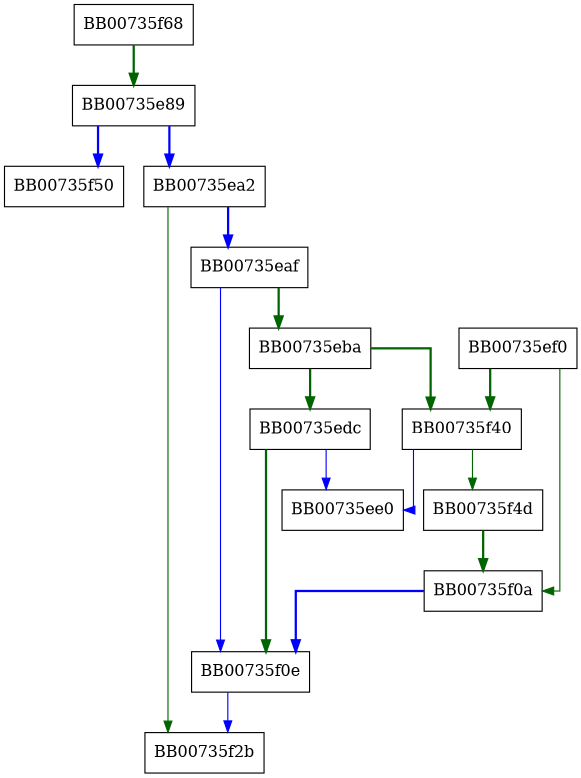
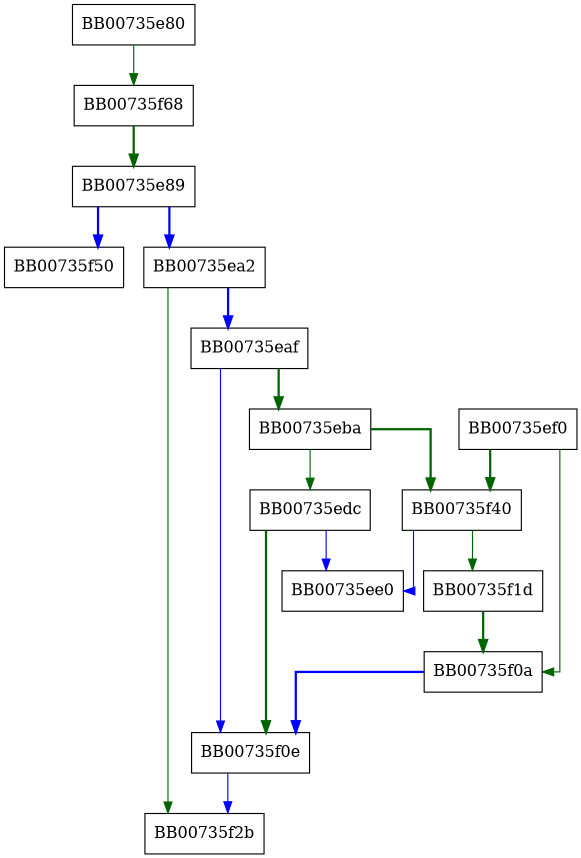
node "BB00735e80": added
edge "BB00735eba" -> "BB00735edc": style bold -> solid
node "BB00735f4d": label "BB00735f4d" -> "BB00735f1d"
